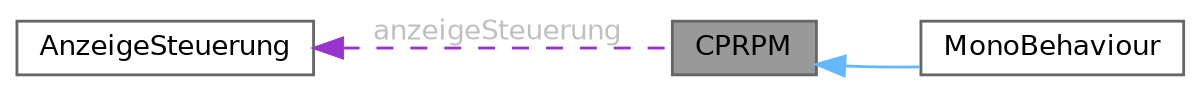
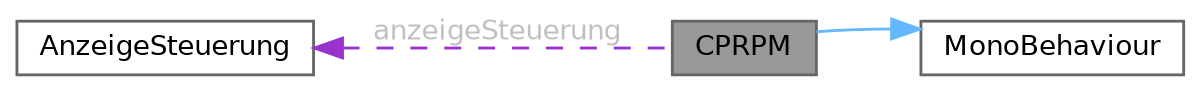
edge "MonoBehaviour" -> "CPRPM": reversed
